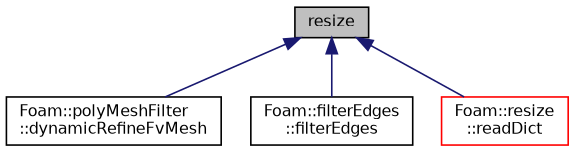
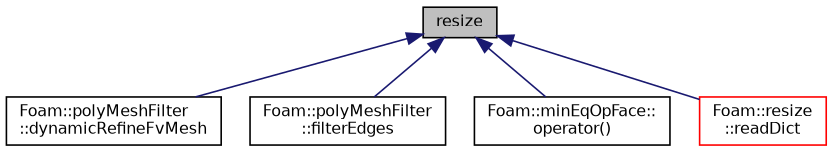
node "Foam::filterEdges ::filterEdges": label "Foam::filterEdges ::filterEdges" -> "Foam::polyMeshFilter ::filterEdges"
node "Foam::minEqOpFace:: operator()": added
